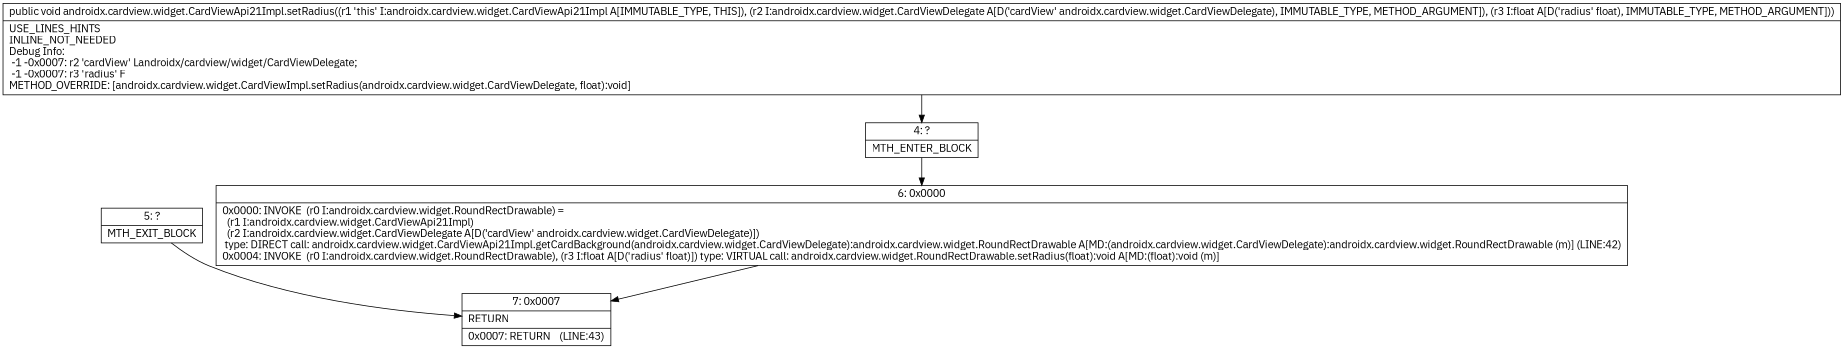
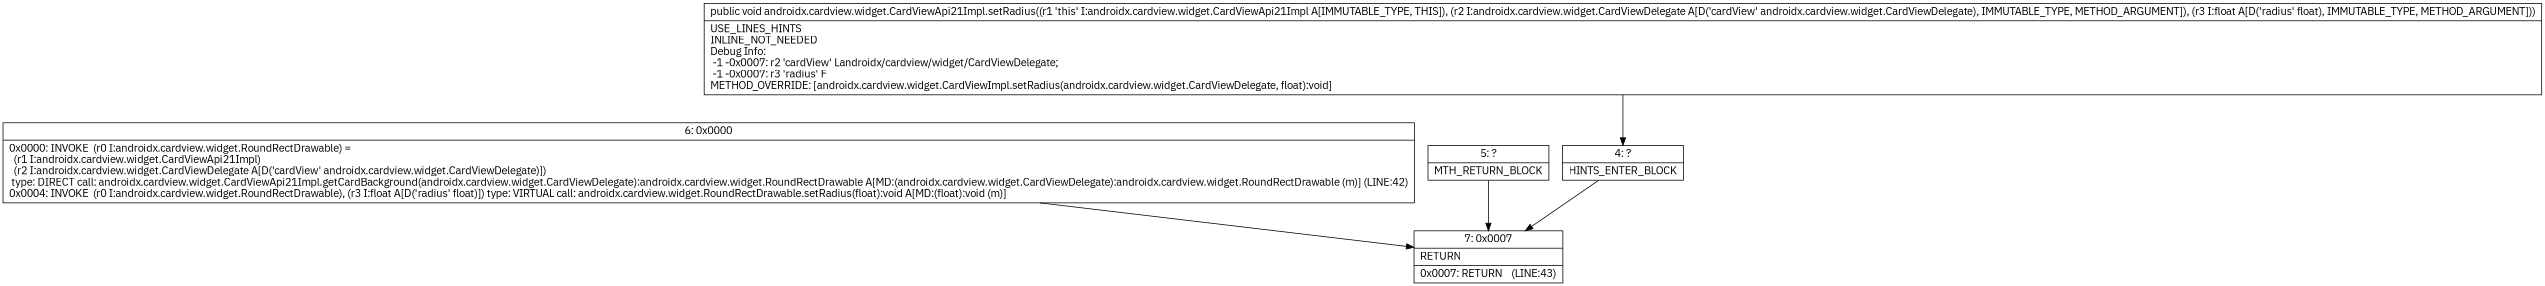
node "4: ?": text "MTH_ENTER_BLOCK" -> "HINTS_ENTER_BLOCK"
edge "4: ?" -> "6: 0x0000": now "4: ?" -> "7: 0x0007"
node "5: ?": text "MTH_EXIT_BLOCK" -> "MTH_RETURN_BLOCK"
